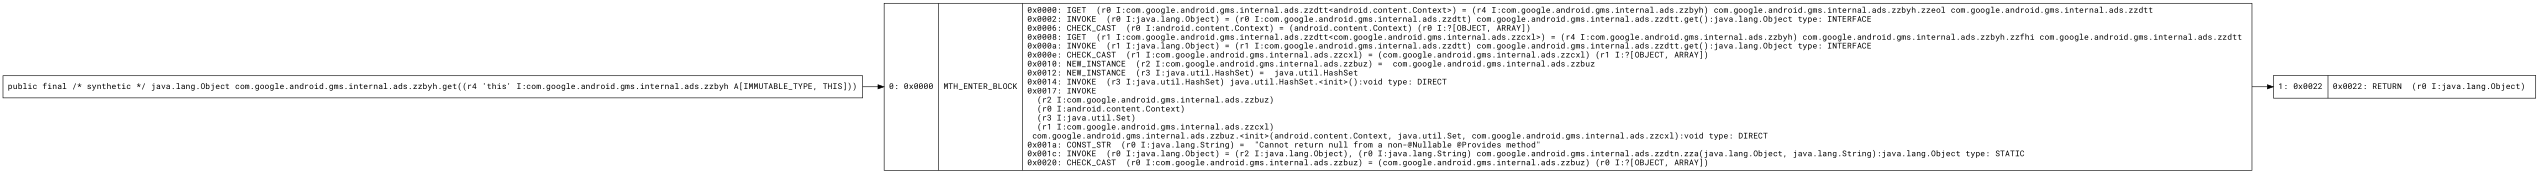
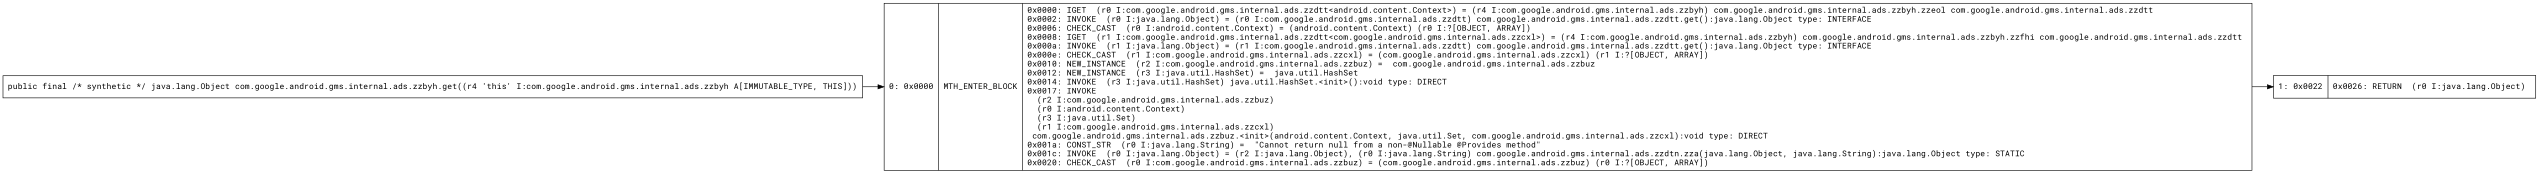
node "1: 0x0022": text "0x0022: RETURN  (r0 I:java.lang.Object)" -> "0x0026: RETURN  (r0 I:java.lang.Object)"
